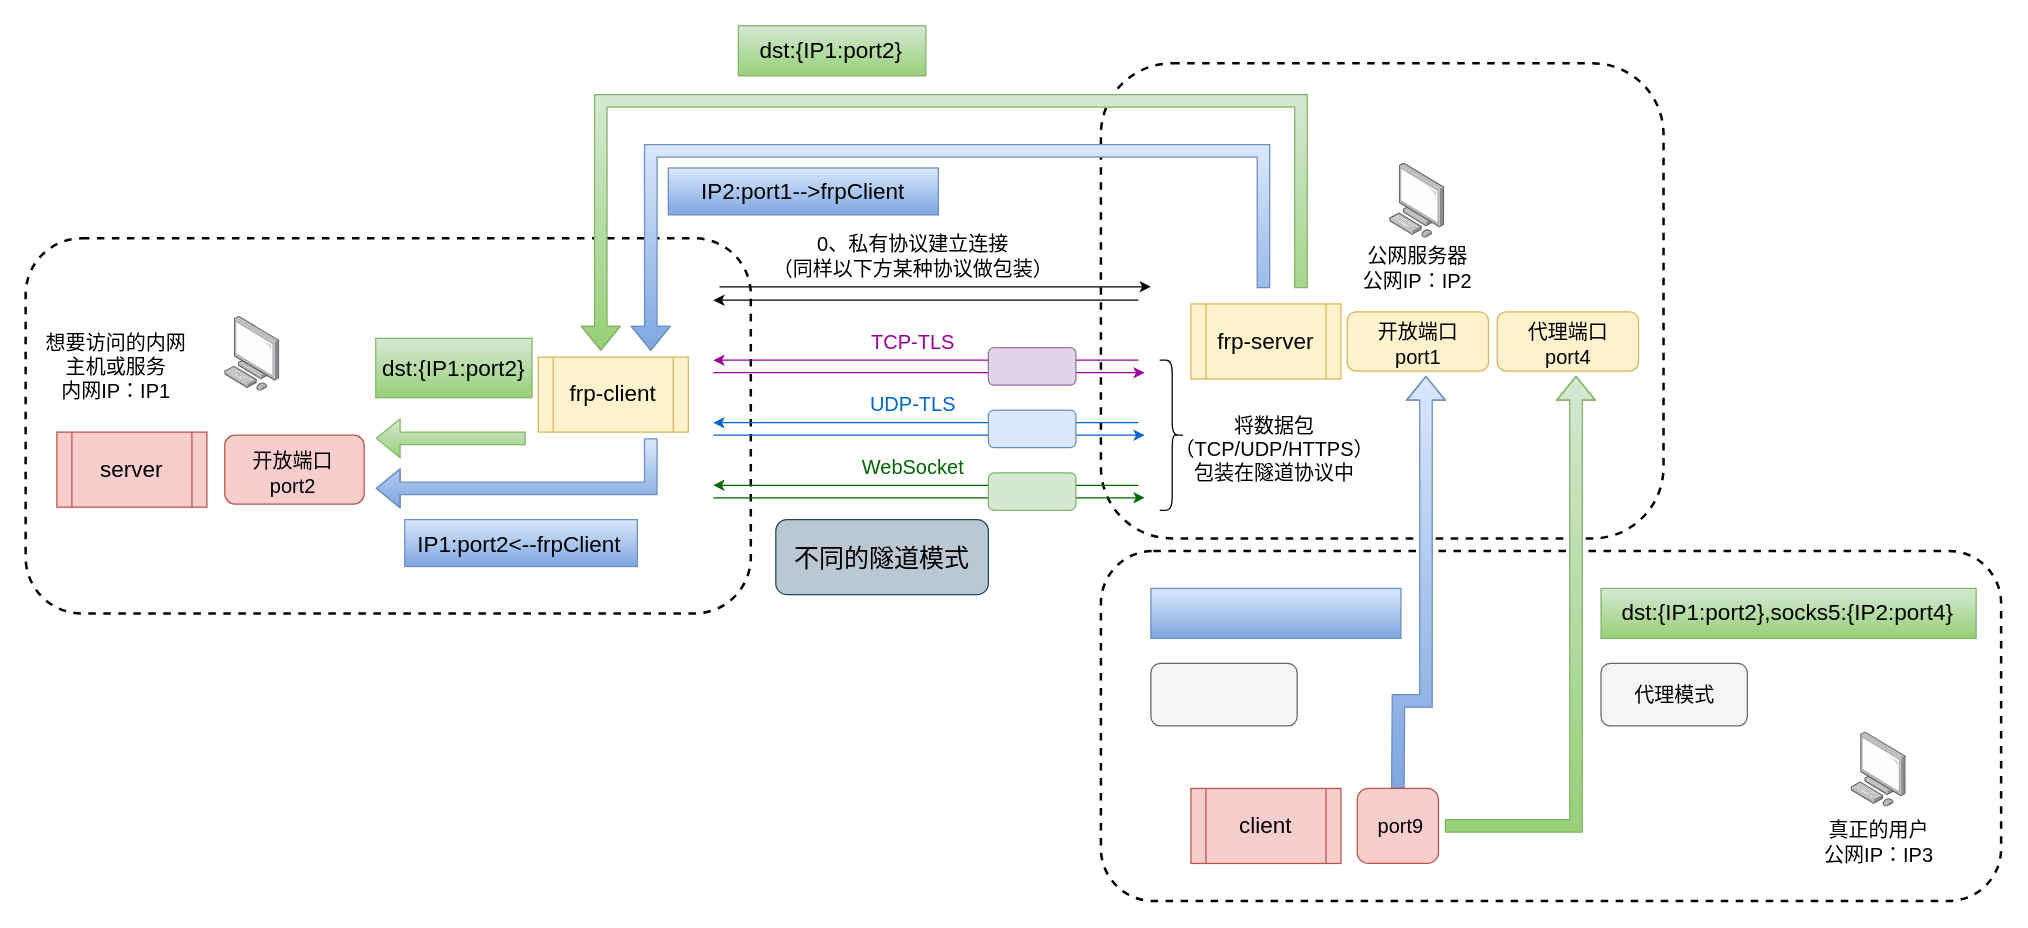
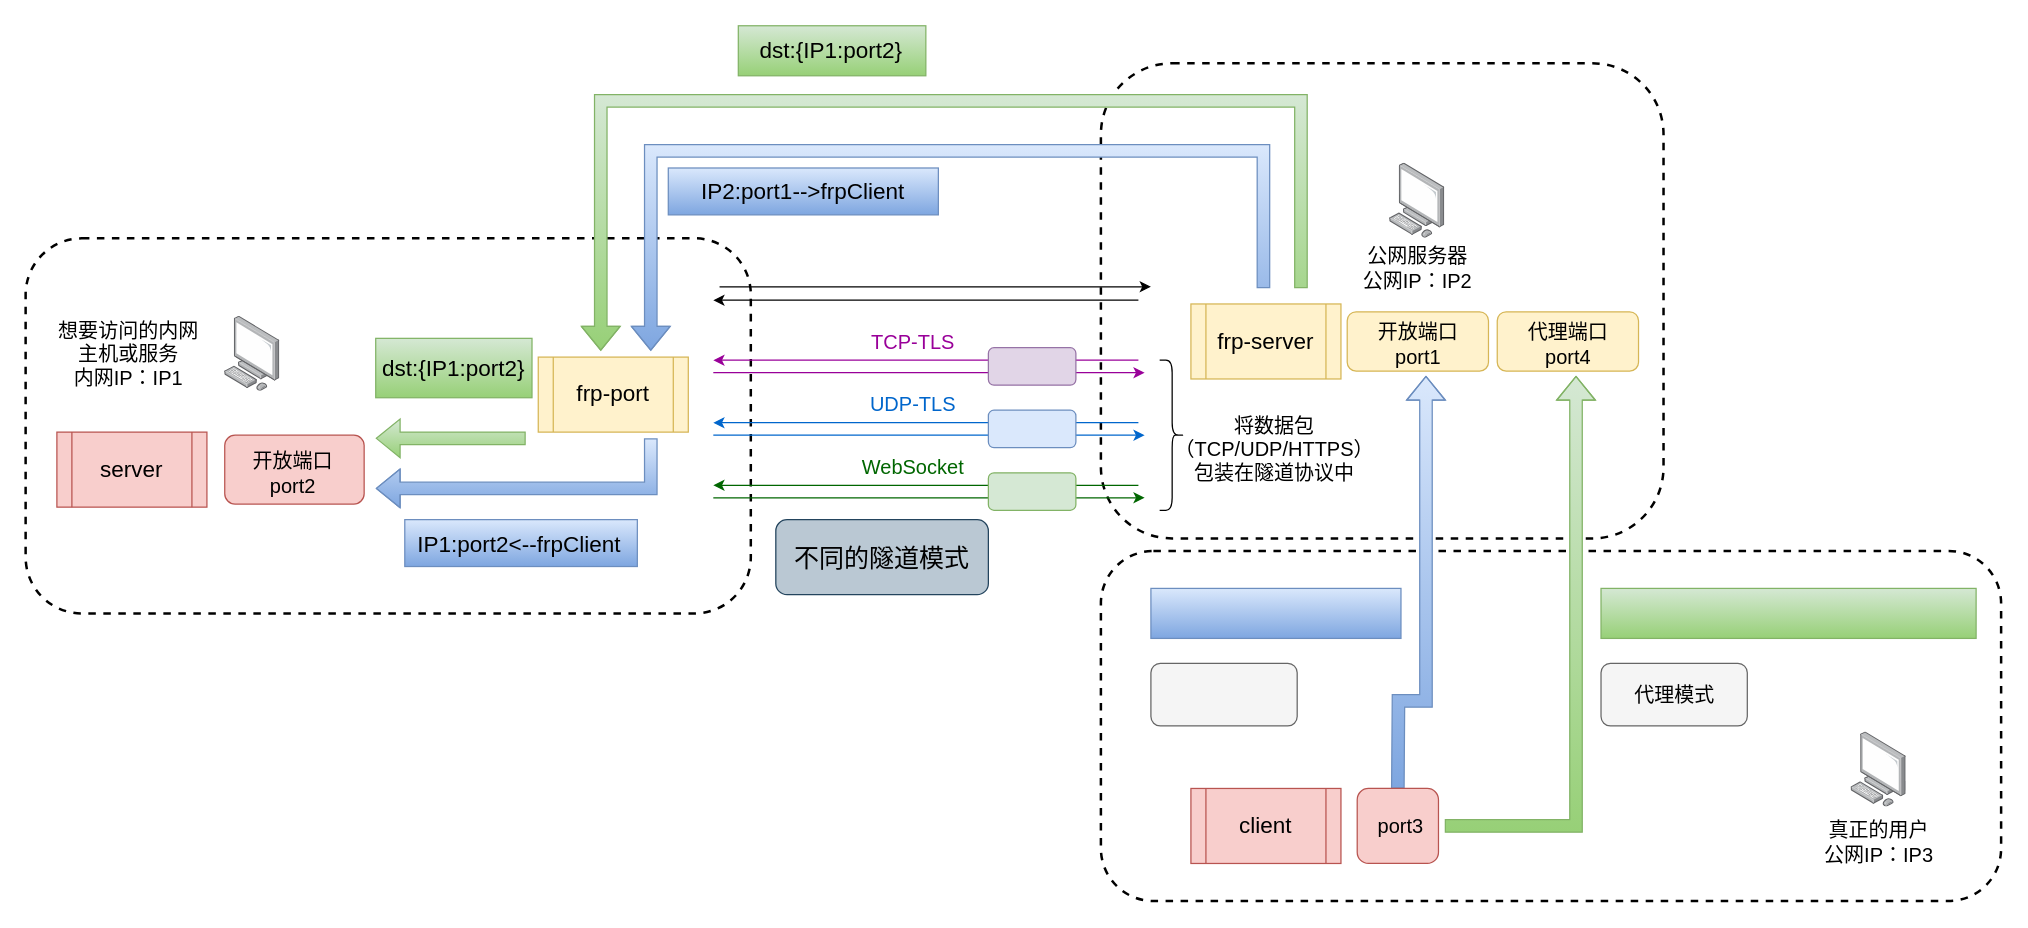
node "0、私有协议建立连接 （同样以下方某种协议做包装）": removed
node "想要访问的内网主机或服务 内网IP：IP1": moved (116, 366) -> (129, 354)
node "frp-client": label "frp-client" -> "frp-port"
node "dst:{IP1:port2},socks5:{IP2:port4}": removed
node "port9": label "port9" -> "port3"
